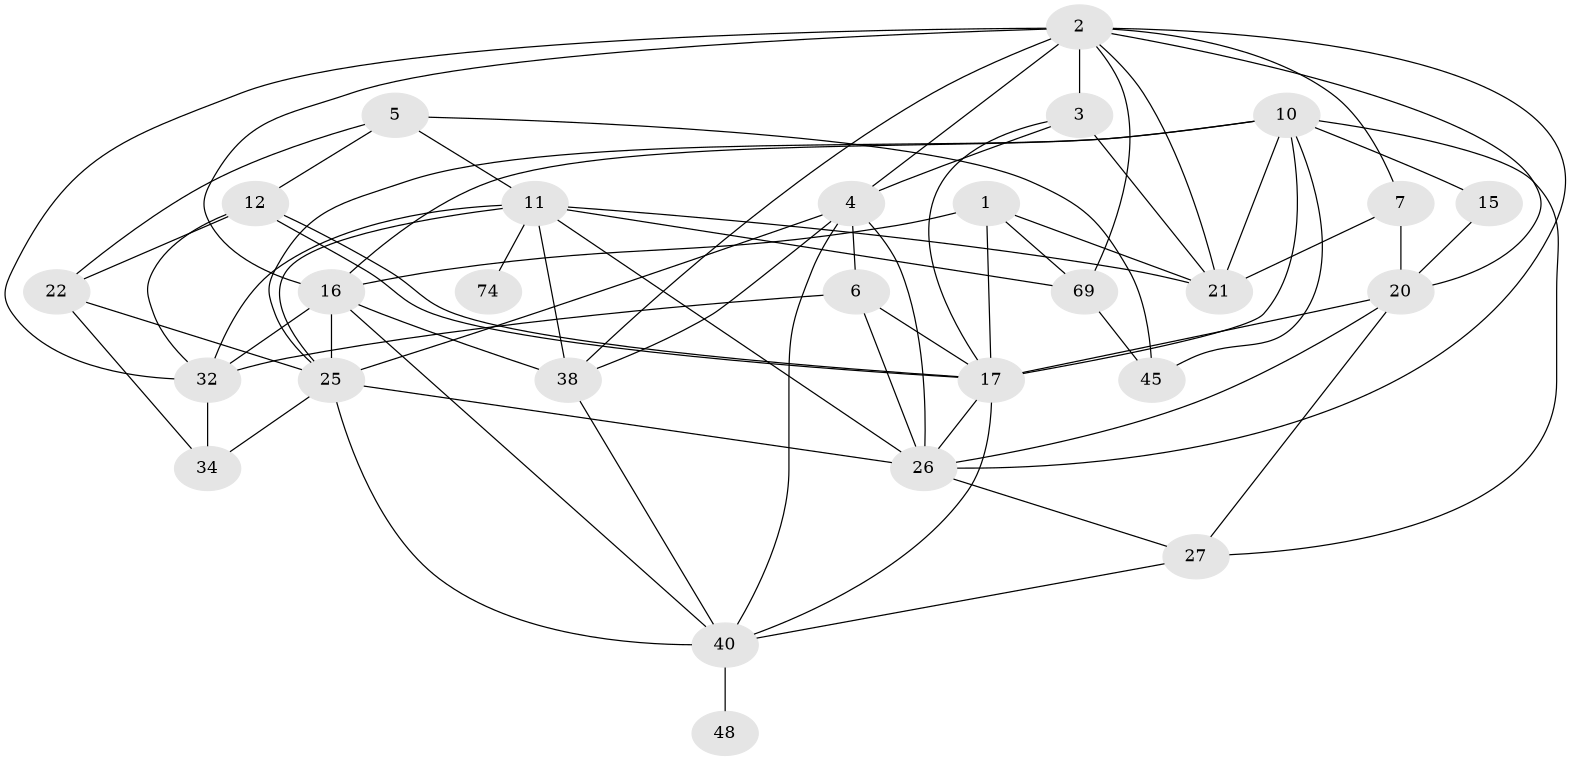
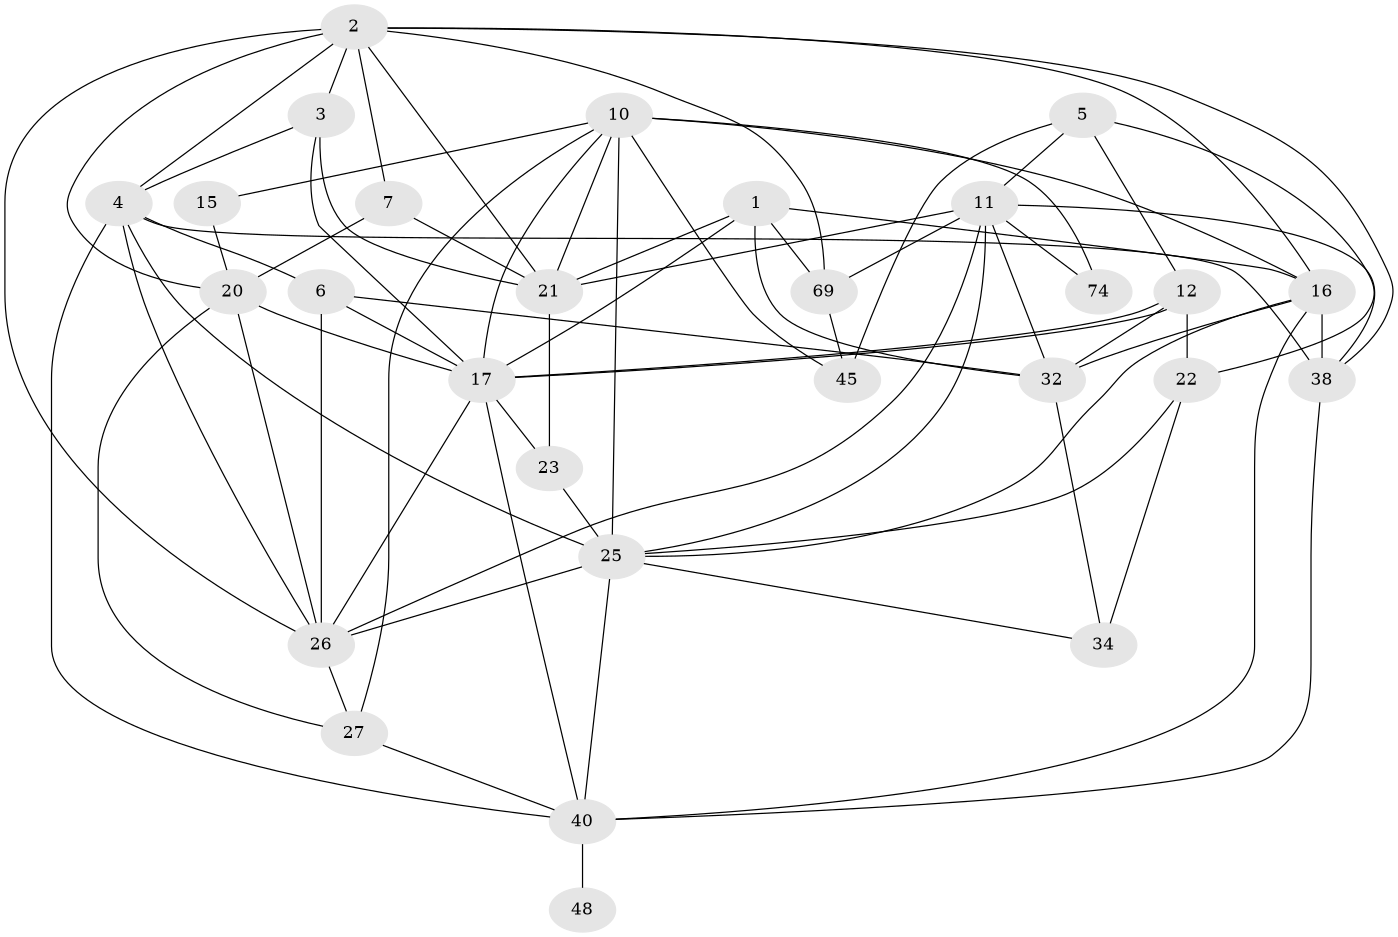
edge "2" -- "32": now "1" -- "32"
edge "10" -- "74": added
node "23": added
